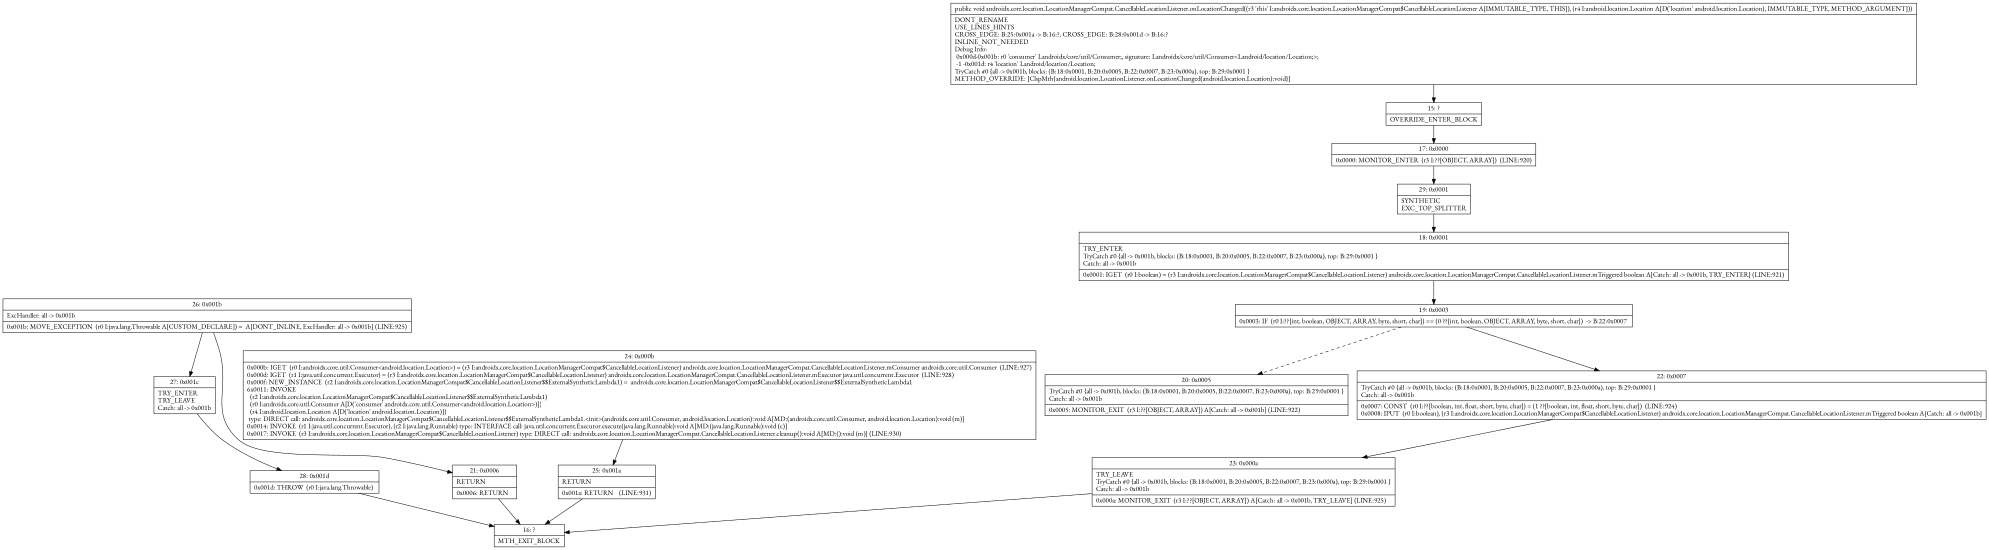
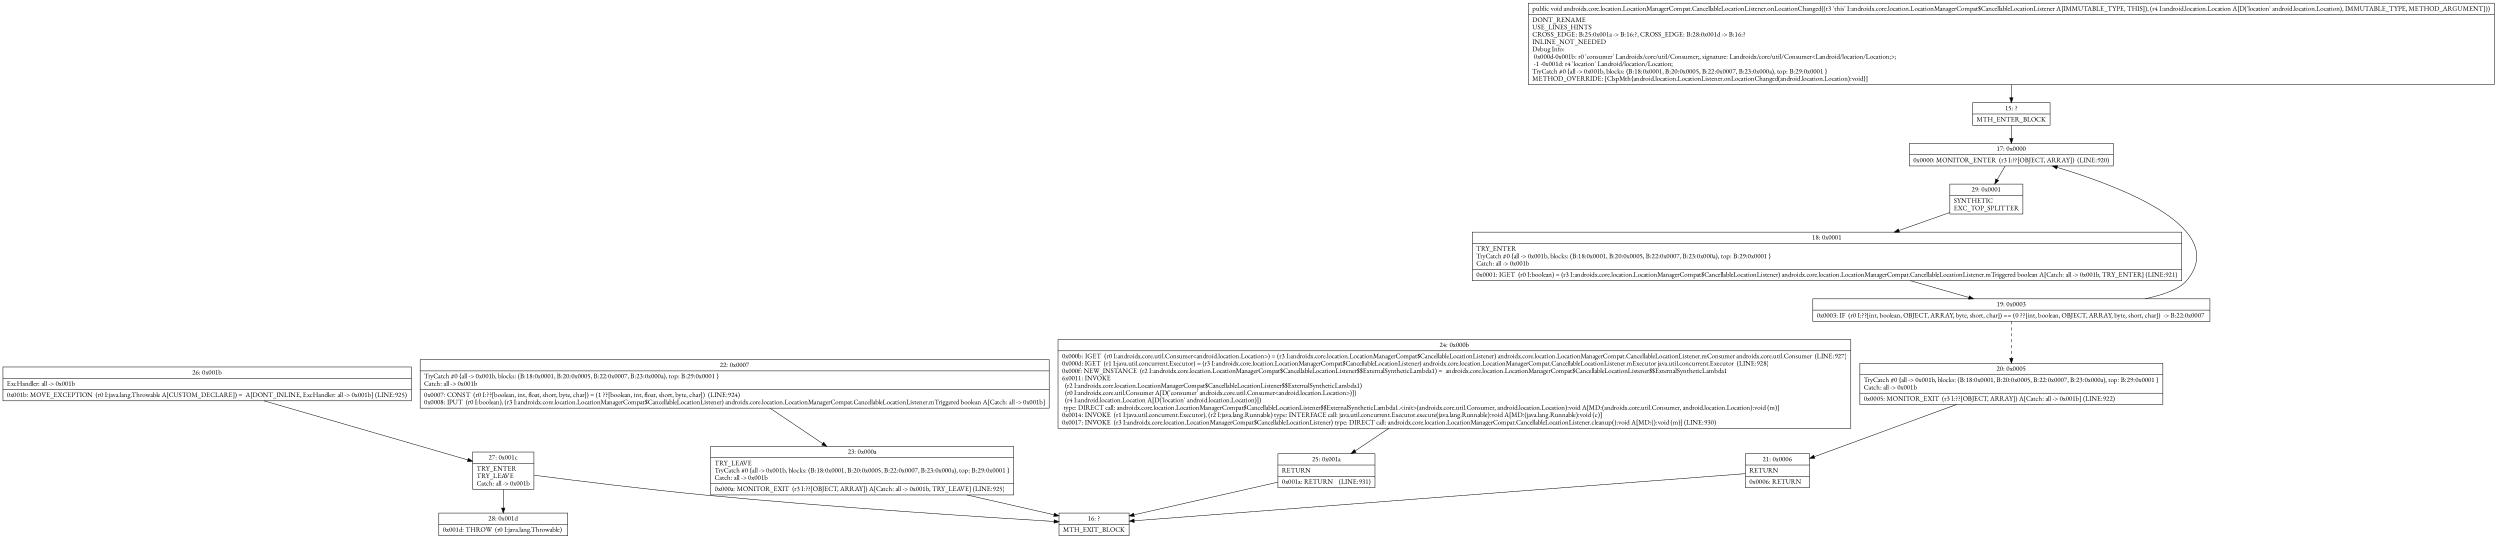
node "15: ?": text "OVERRIDE_ENTER_BLOCK" -> "MTH_ENTER_BLOCK"
edge "19: 0x0003" -> "22: 0x0007": now "19: 0x0003" -> "17: 0x0000"
edge "26: 0x001b" -> "21: 0x0006": now "20: 0x0005" -> "21: 0x0006"
edge "28: 0x001d" -> "16: ?": now "27: 0x001c" -> "16: ?"
